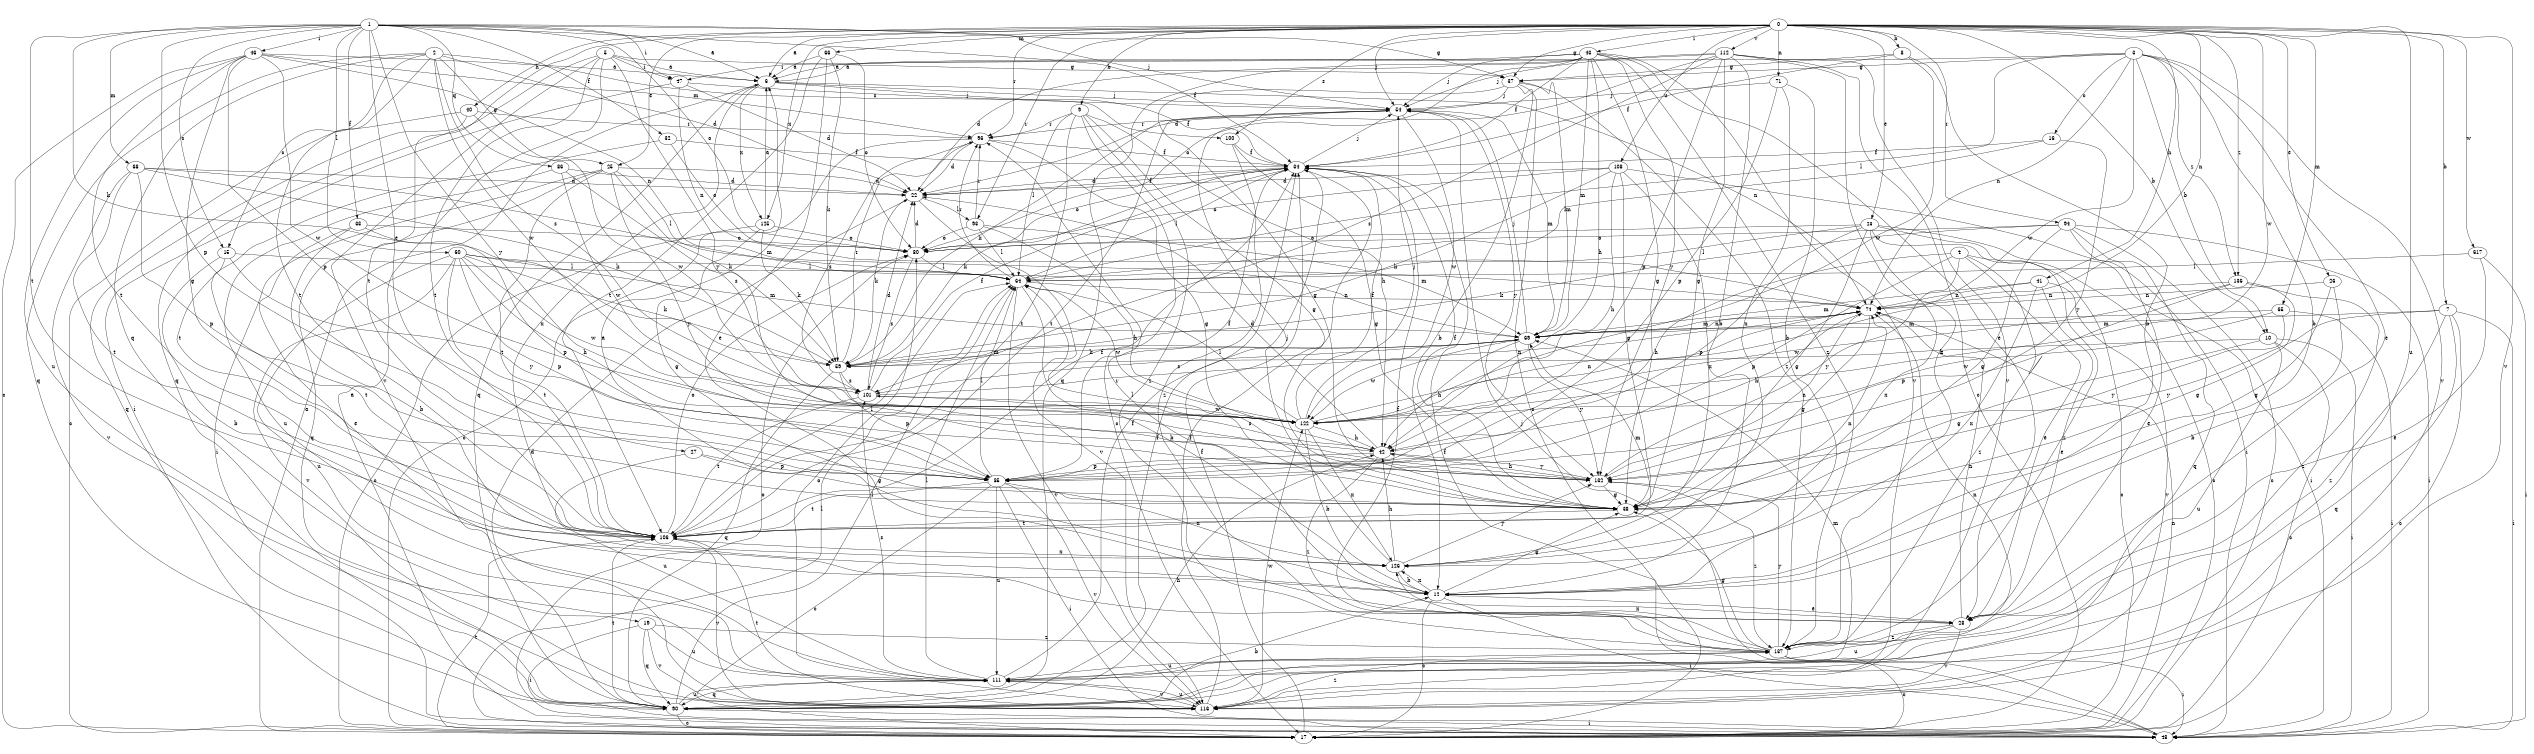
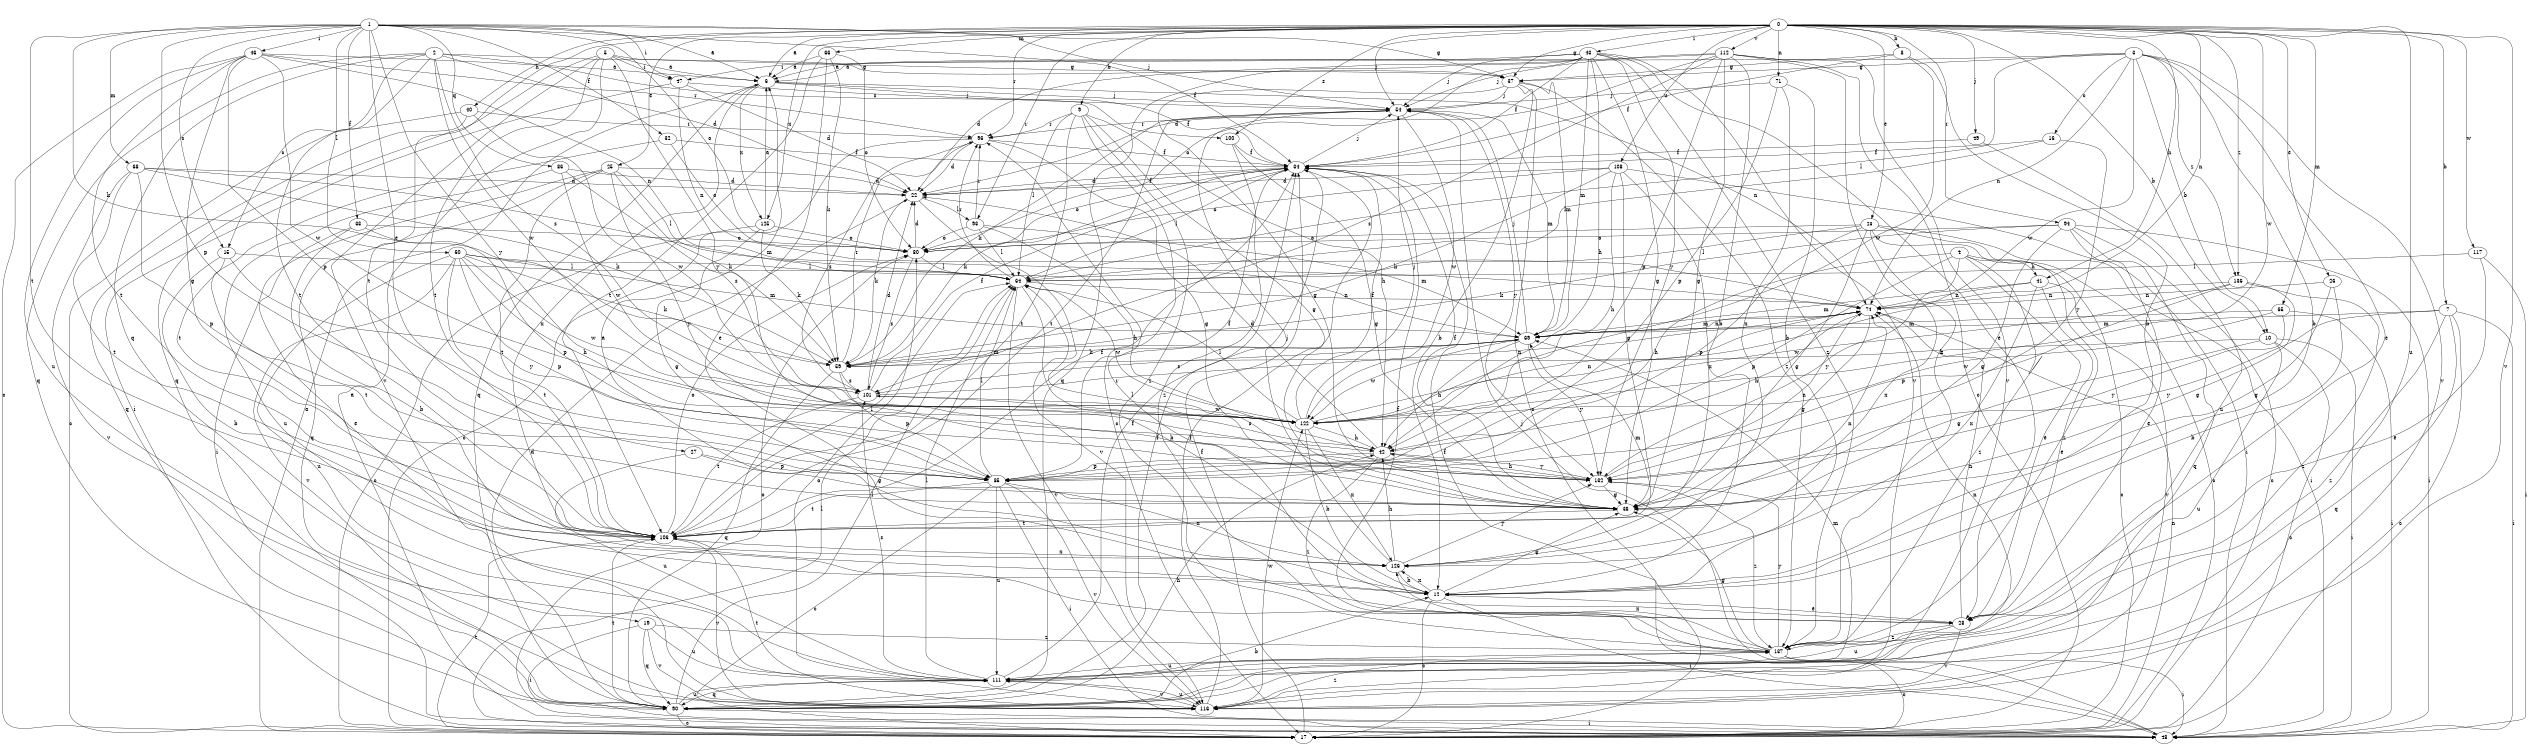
edge "46" -> "96": label "m" -> "r"
edge "2" -> "25": now "2" -> "37"
node "49": added
node "617": label "617" -> "117"
edge "4" -> "41": added, label "h"
